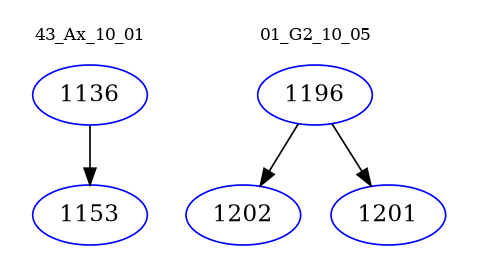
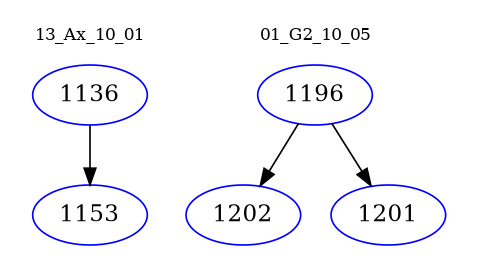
cluster "43_Ax_10_01": label "43_Ax_10_01" -> "13_Ax_10_01"
